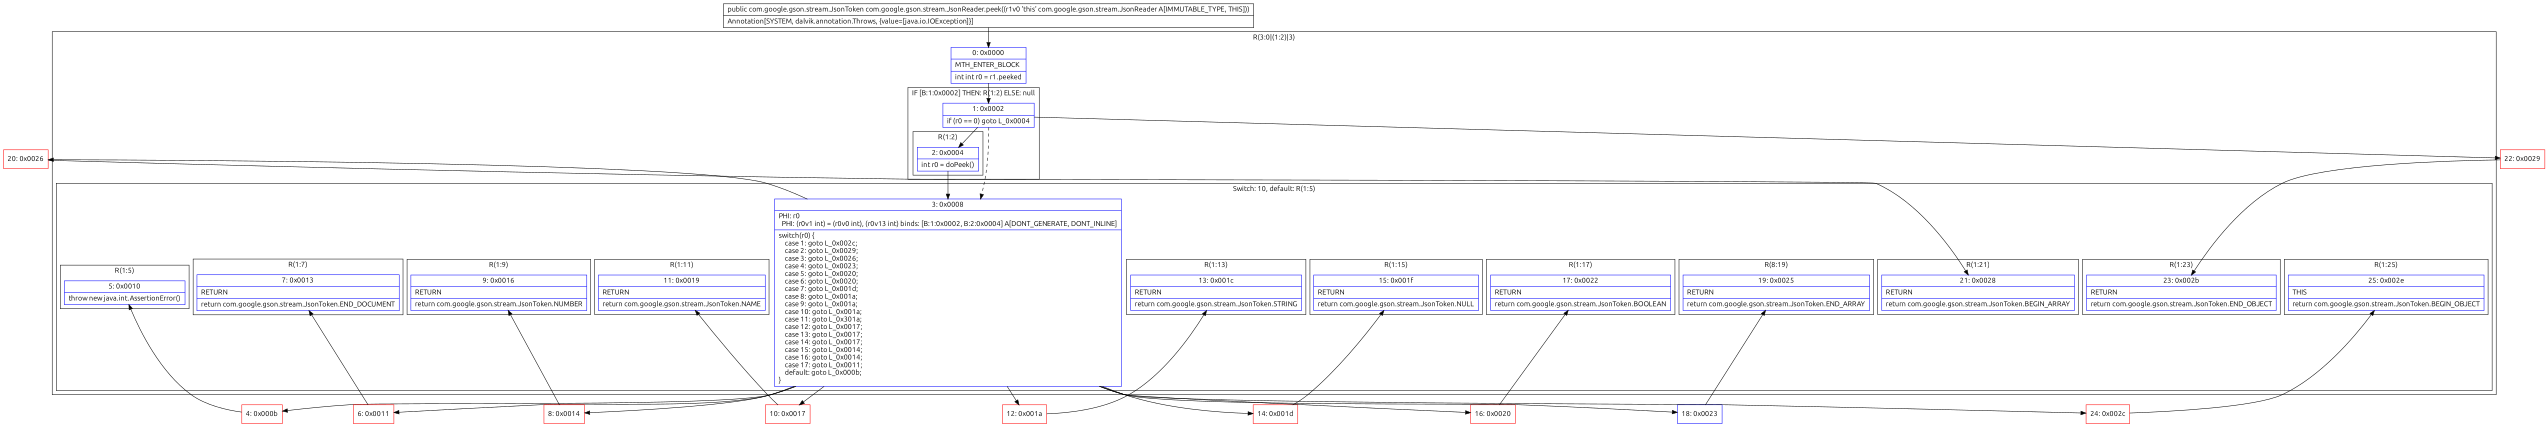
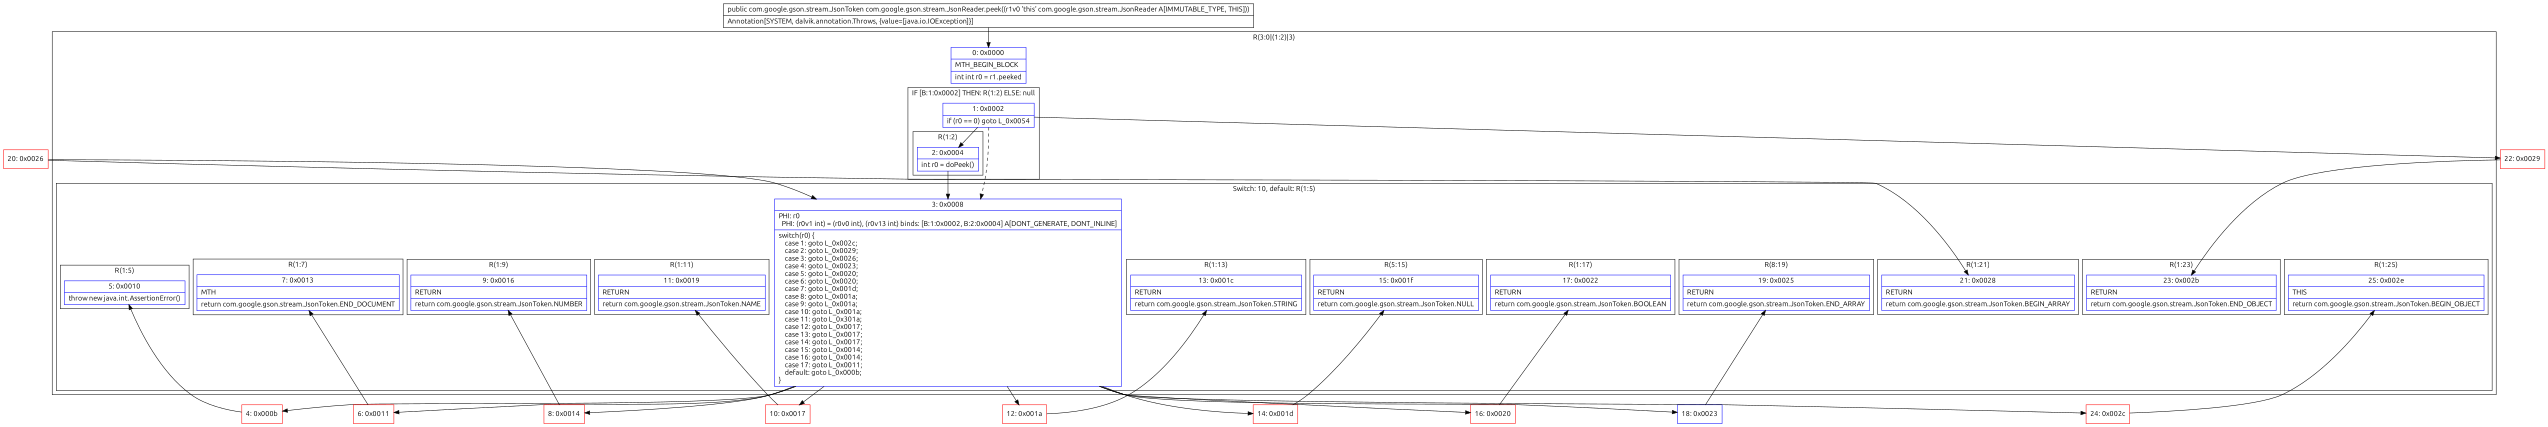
node "0: 0x0000": text "MTH_ENTER_BLOCK" -> "MTH_BEGIN_BLOCK"
edge "0: 0x0000" -> "1: 0x0002": removed
node "1: 0x0002": text "if (r0 == 0) goto L_0x0004" -> "if (r0 == 0) goto L_0x0054"
edge "3: 0x0008" -> "20: 0x0026": reversed
cluster "R(1:15)": label "R(1:15)" -> "R(5:15)"
node "7: 0x0013": text "RETURN" -> "MTH"
